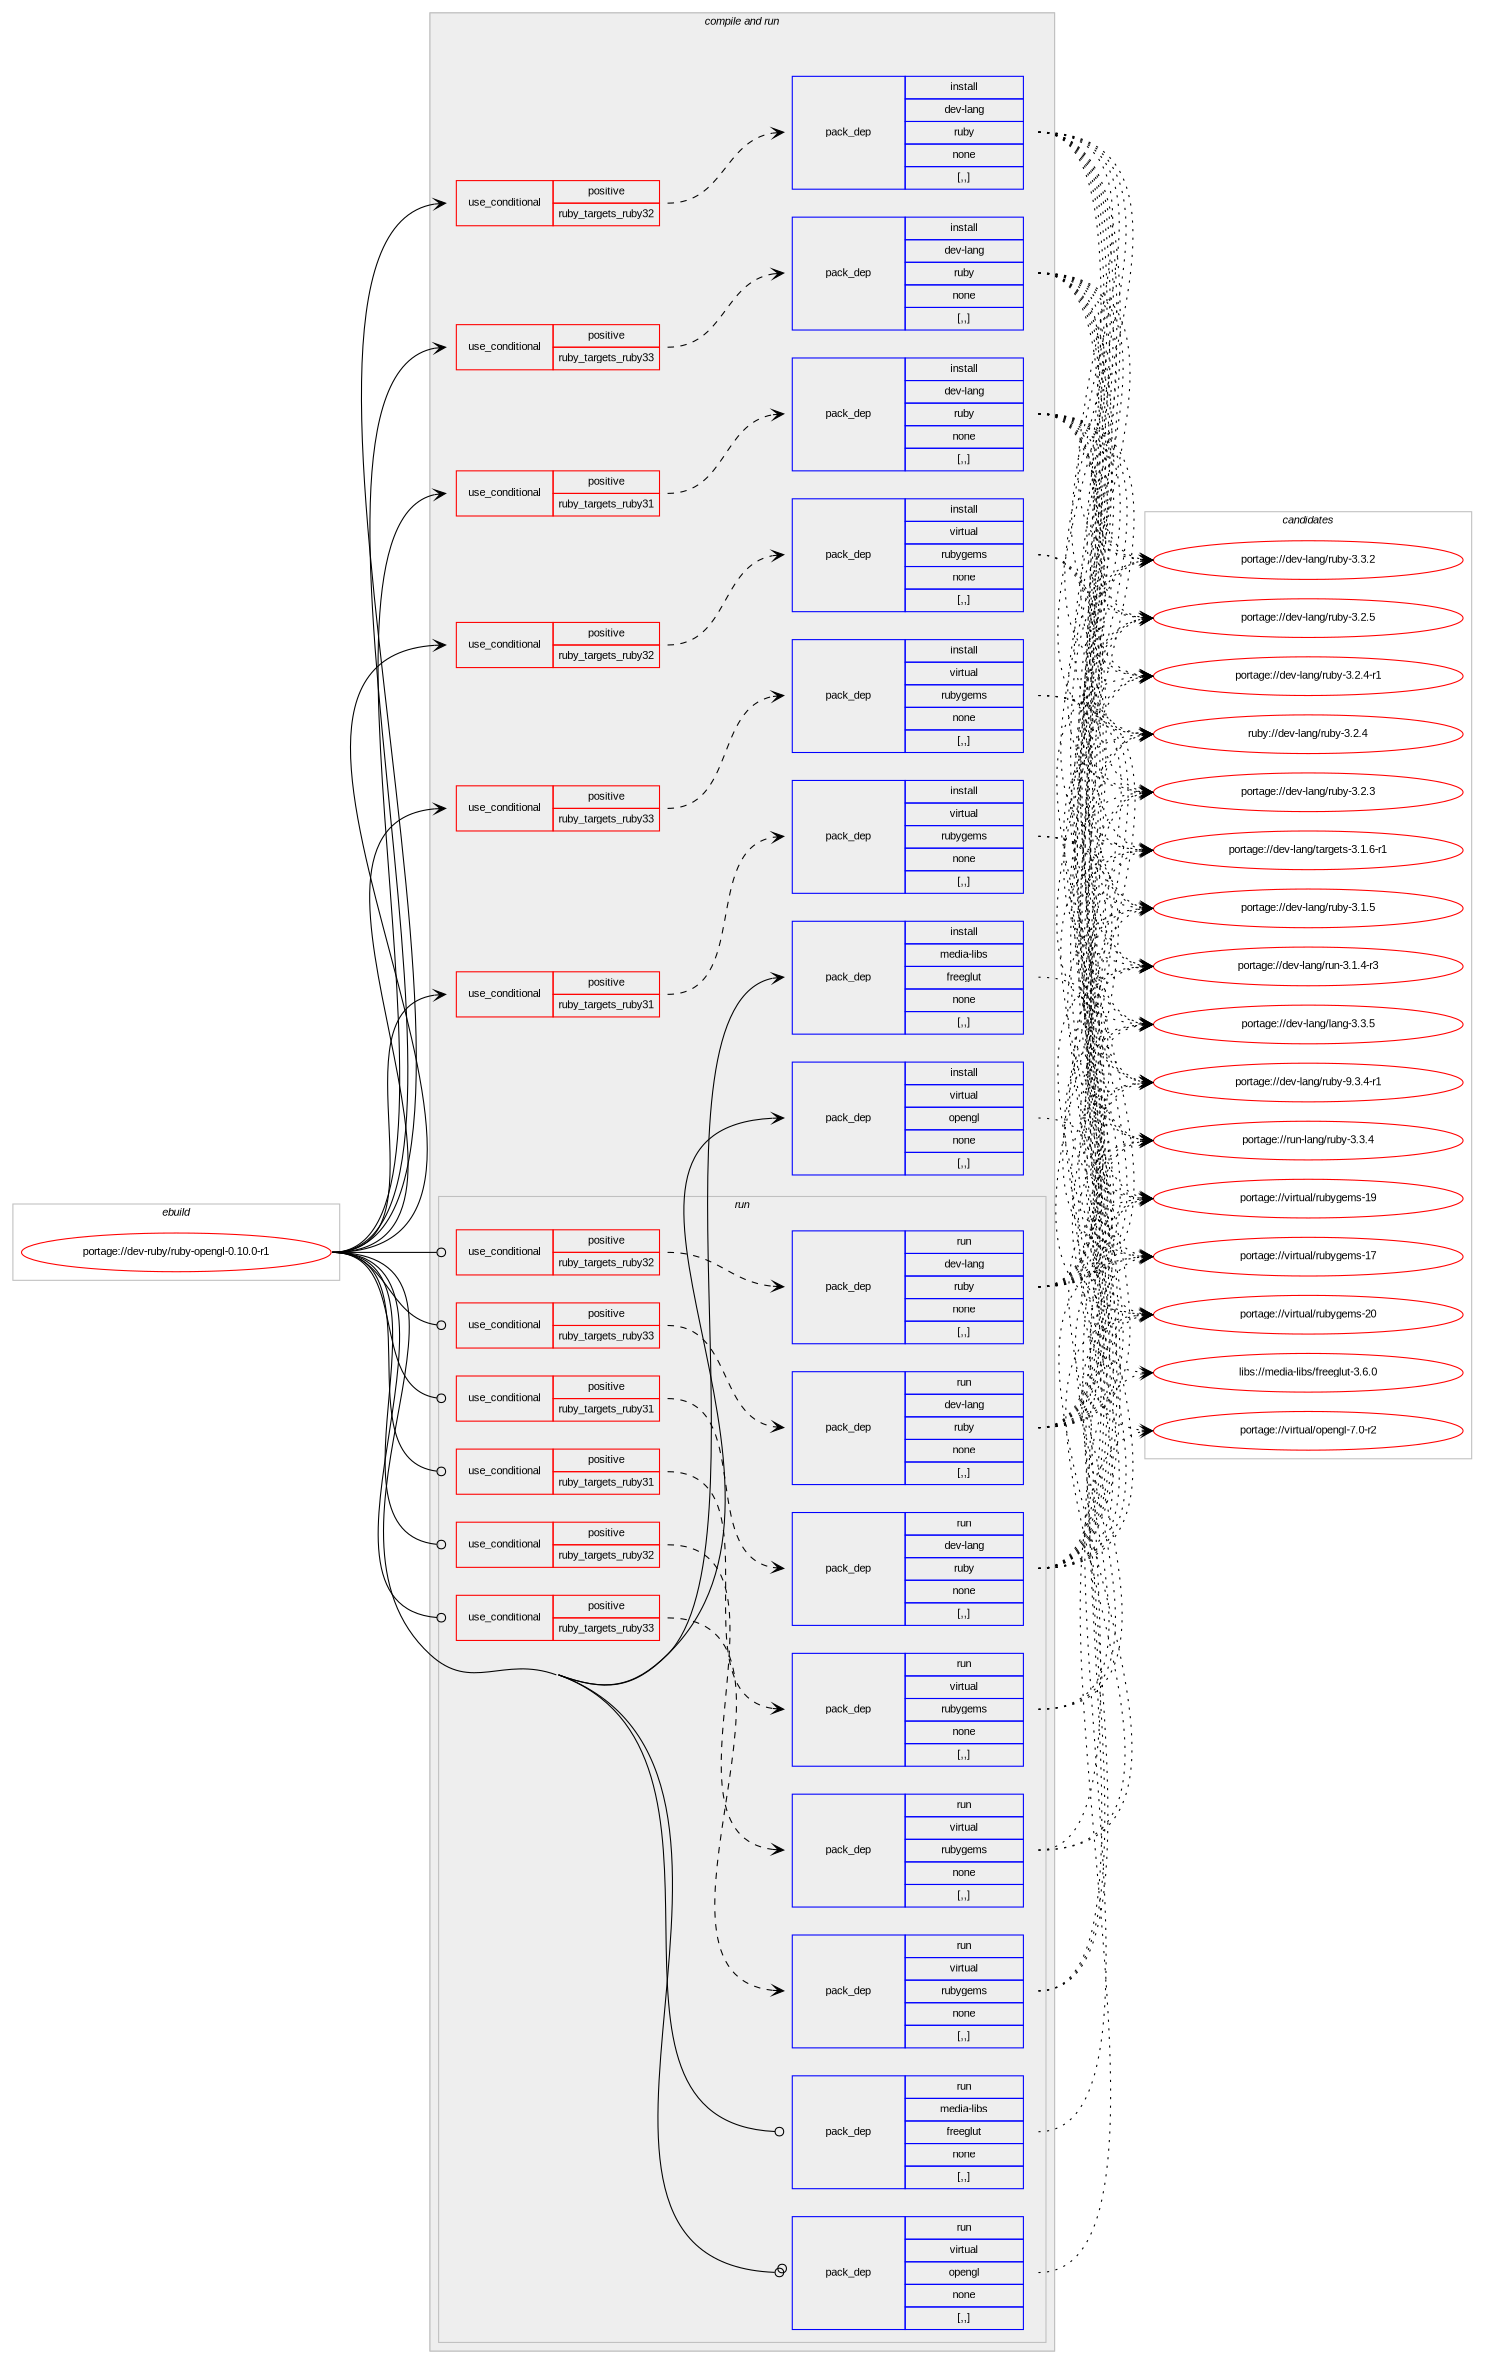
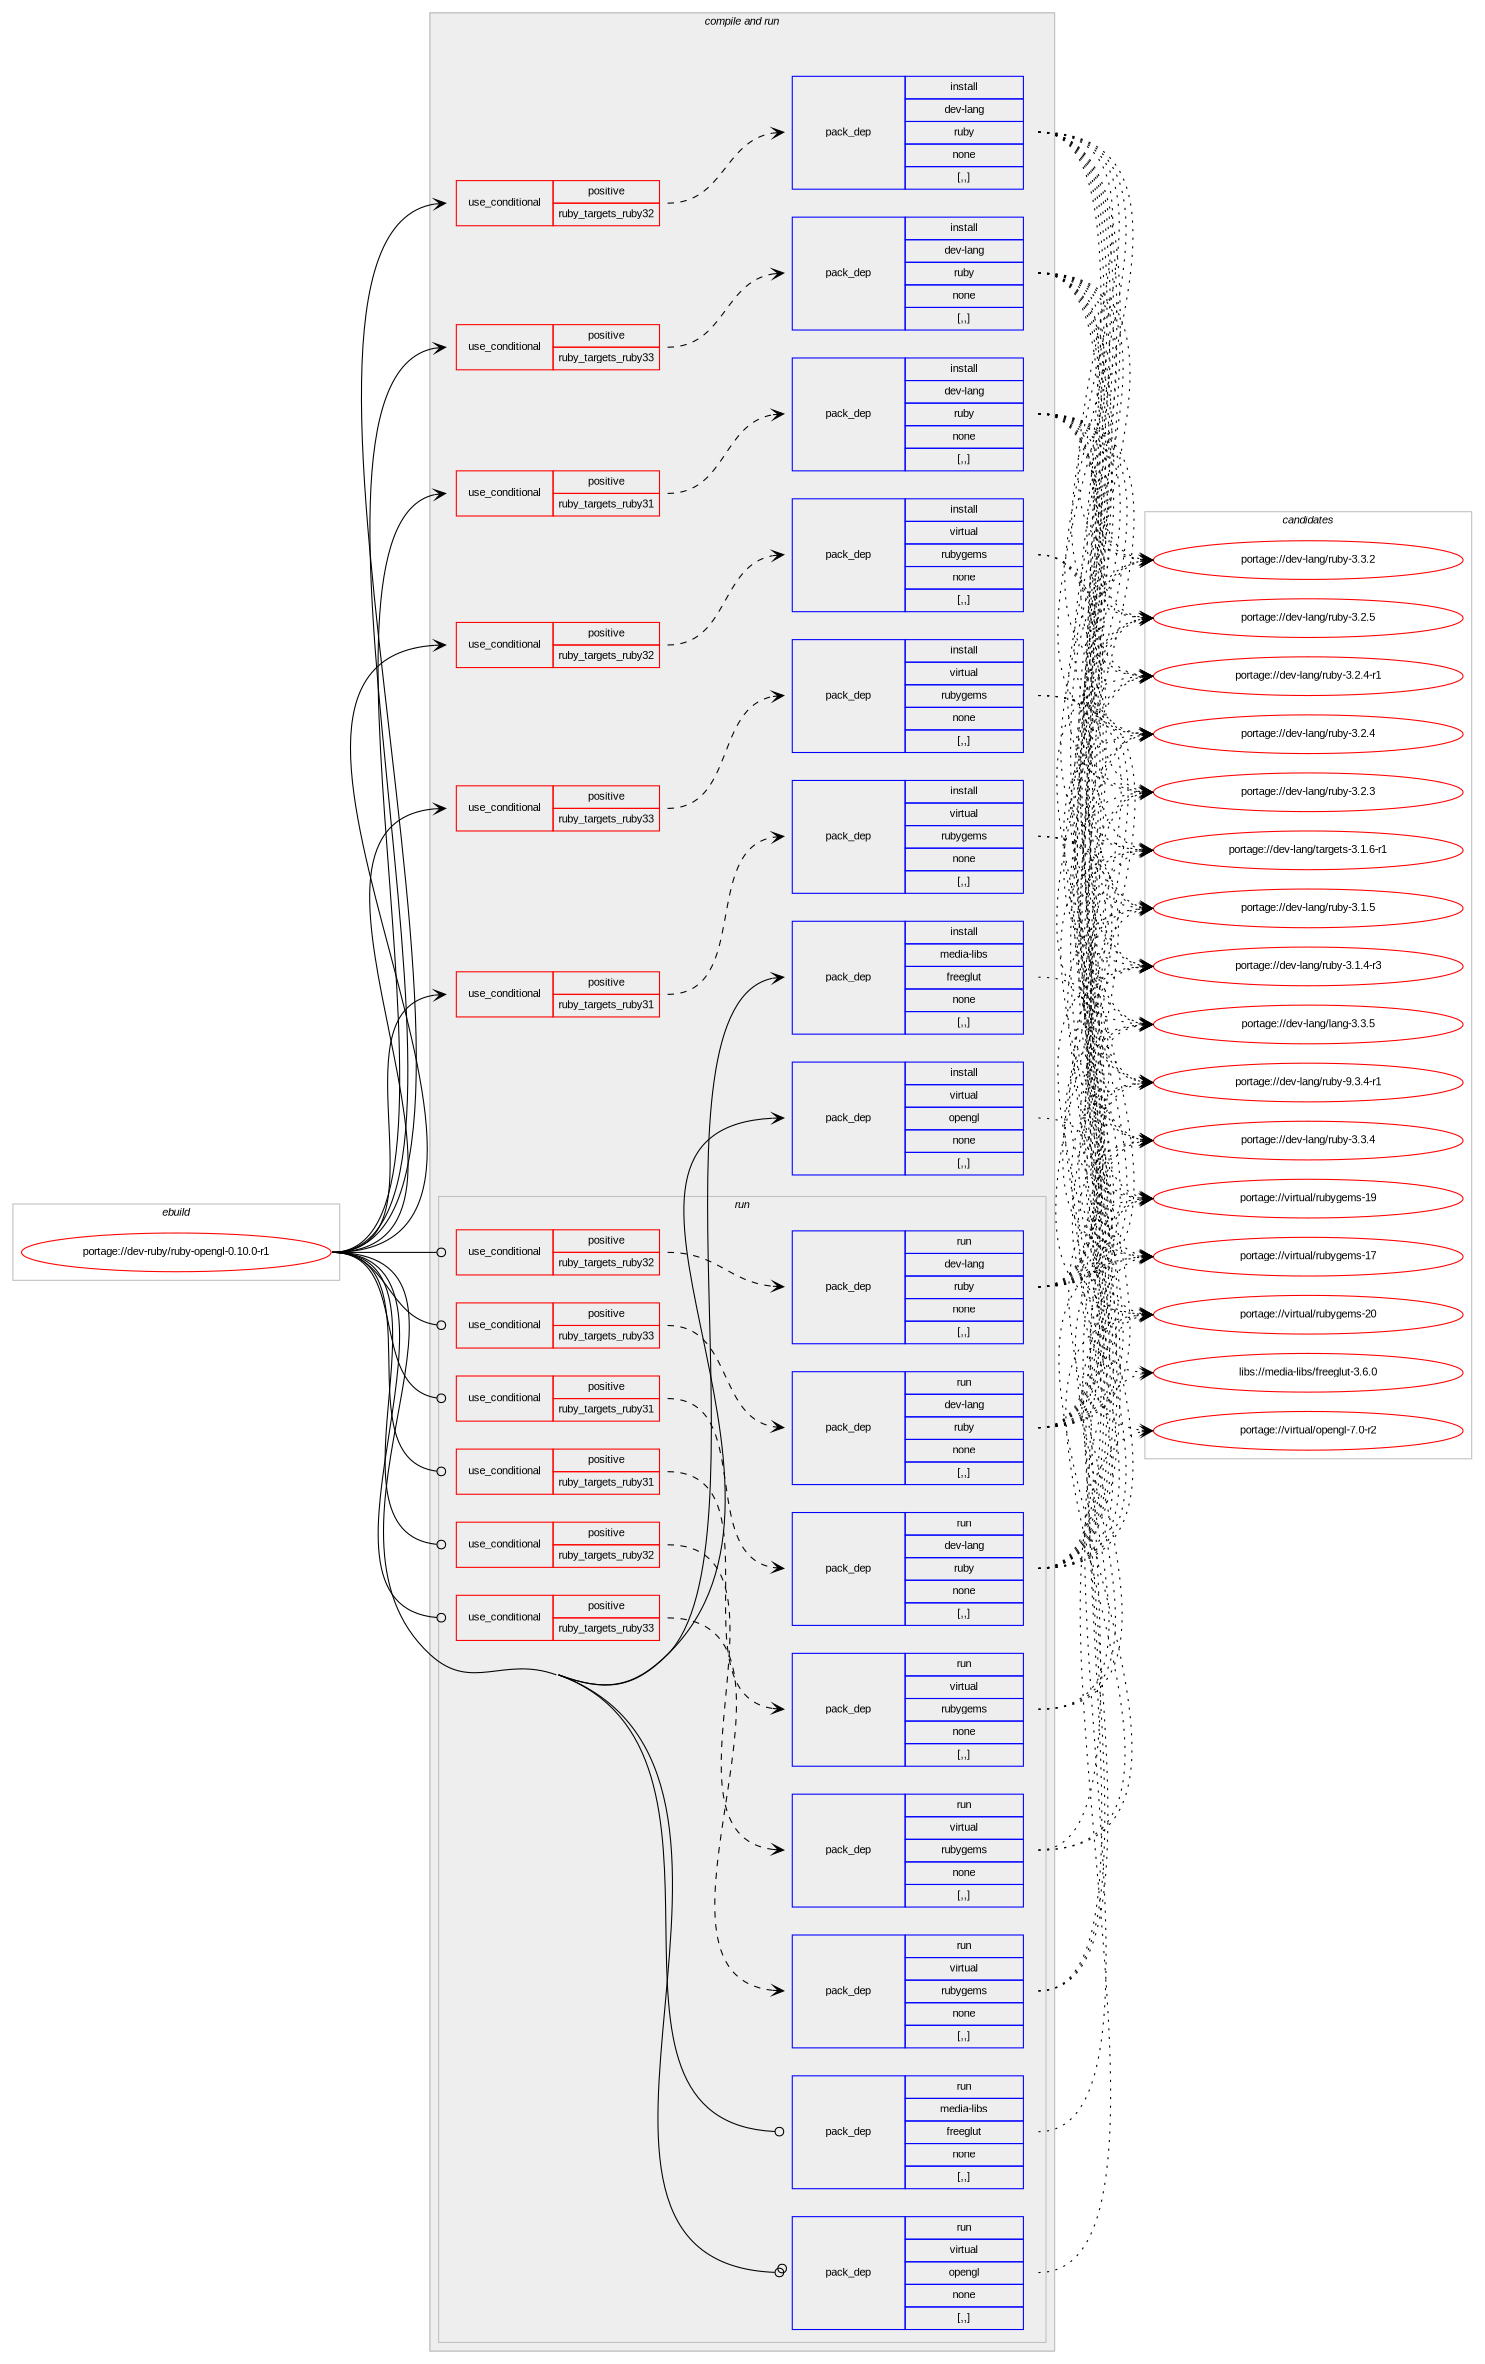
node "ruby://dev-lang/ruby-3.2.4": label "ruby://dev-lang/ruby-3.2.4" -> "portage://dev-lang/ruby-3.2.4"
node "portage://dev-lang/run-3.1.4-r3": label "portage://dev-lang/run-3.1.4-r3" -> "portage://dev-lang/ruby-3.1.4-r3"
node "portage://run-lang/ruby-3.3.4": label "portage://run-lang/ruby-3.3.4" -> "portage://dev-lang/ruby-3.3.4"
